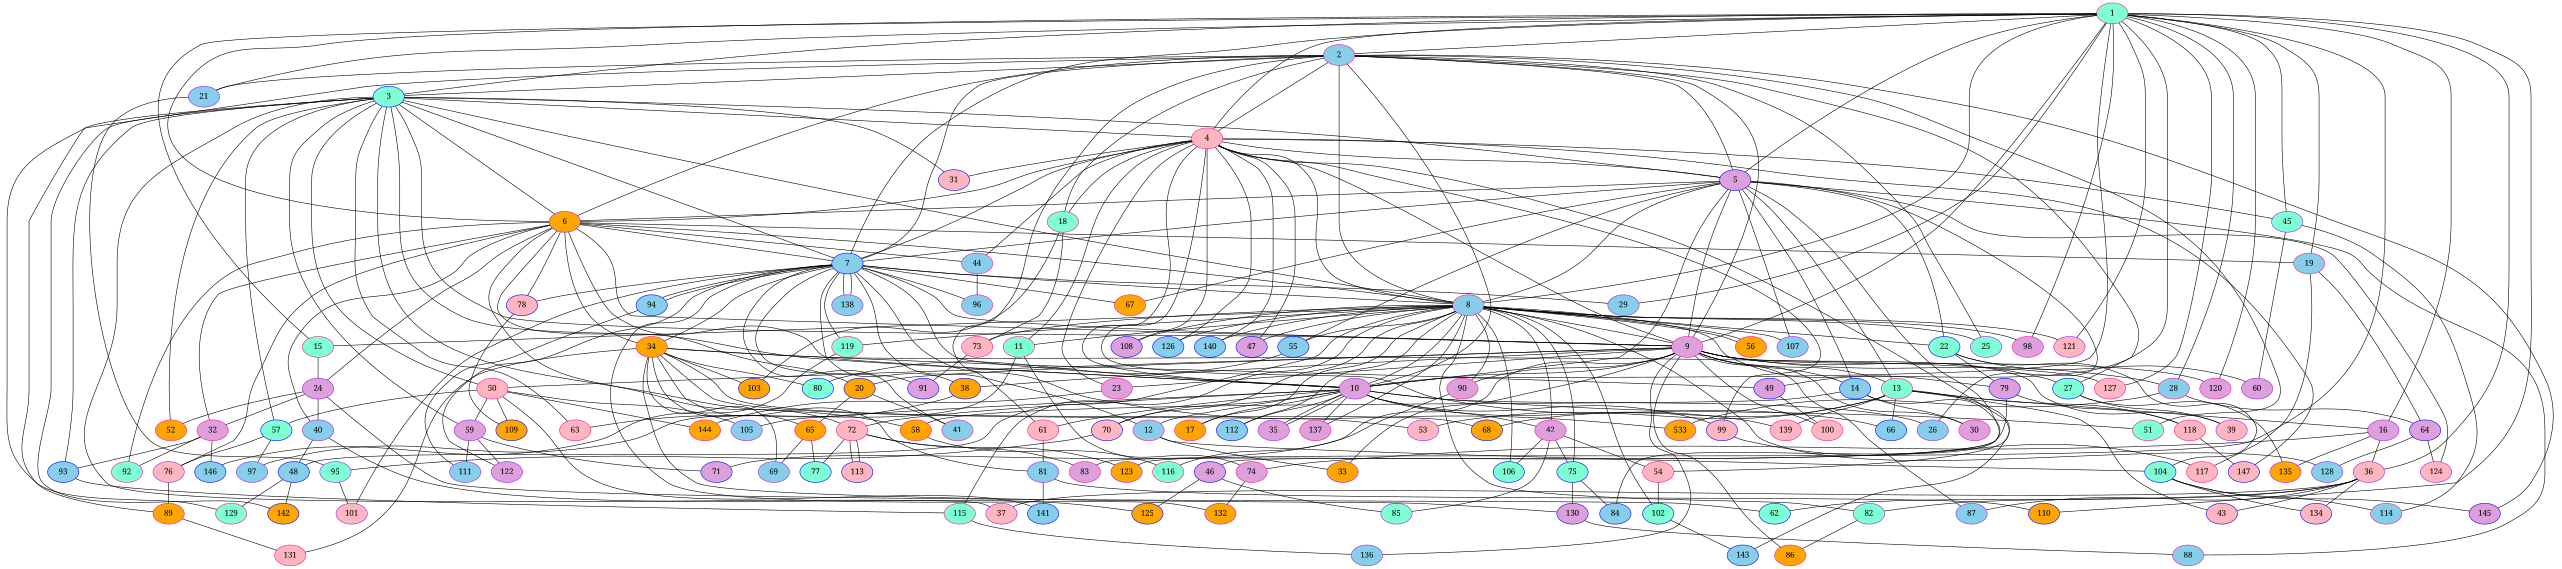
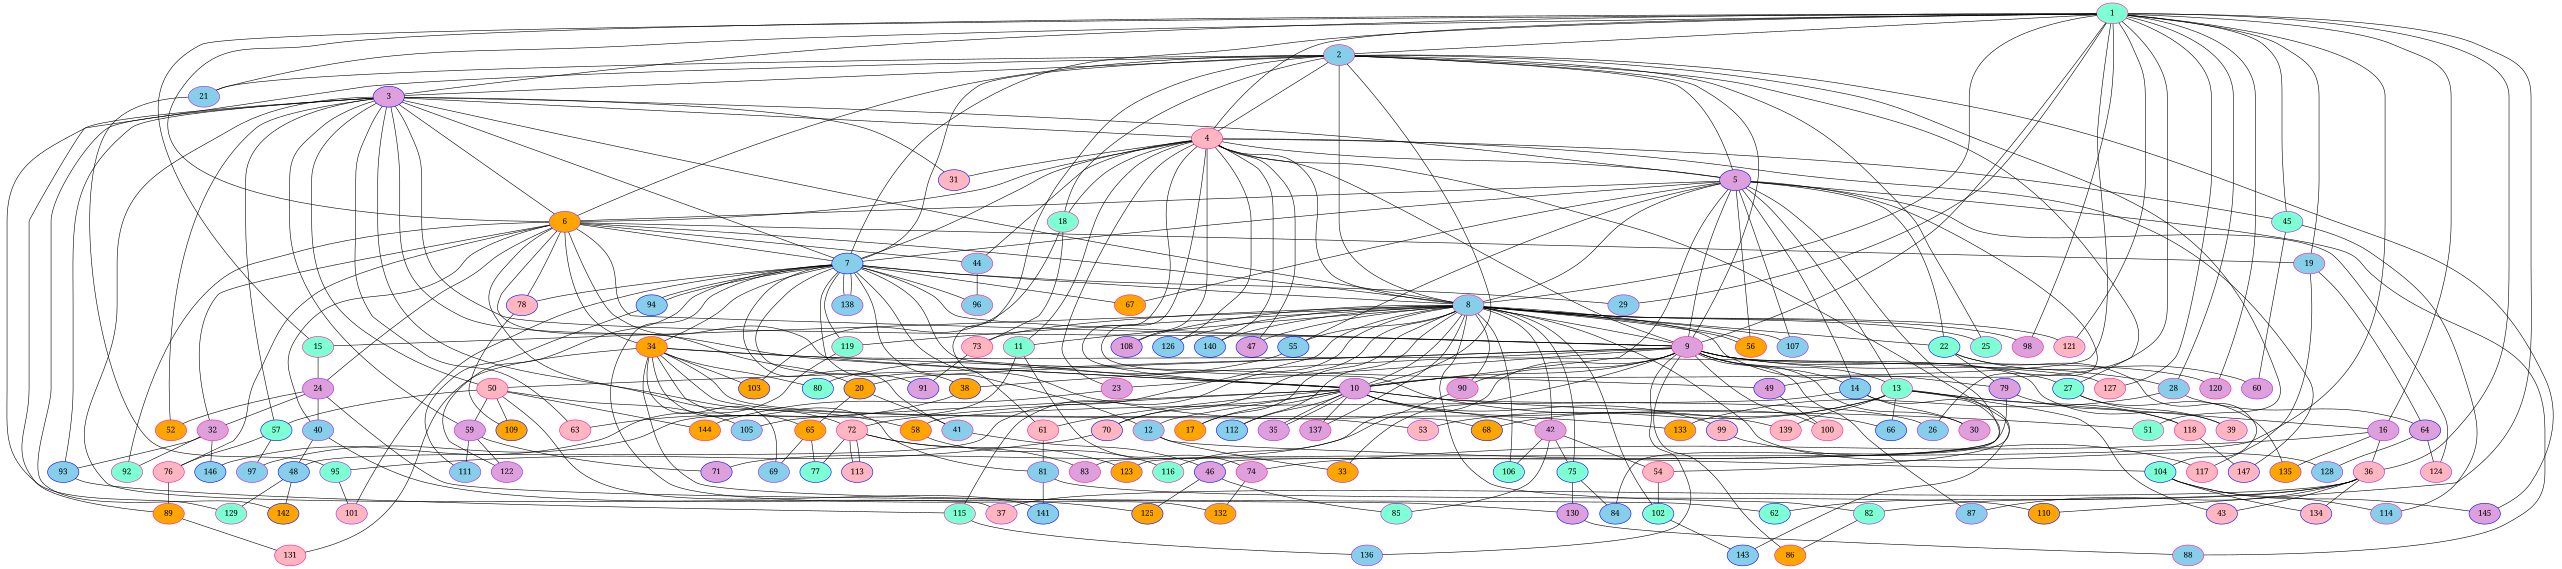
edge "1" -- "5": now "56" -- "5"
node "3": fillcolor aquamarine -> plum
edge "4" -- "99": removed
node "533": label "533" -> "133"
edge "41" -- "46": added
node "76": color purple -> deeppink
